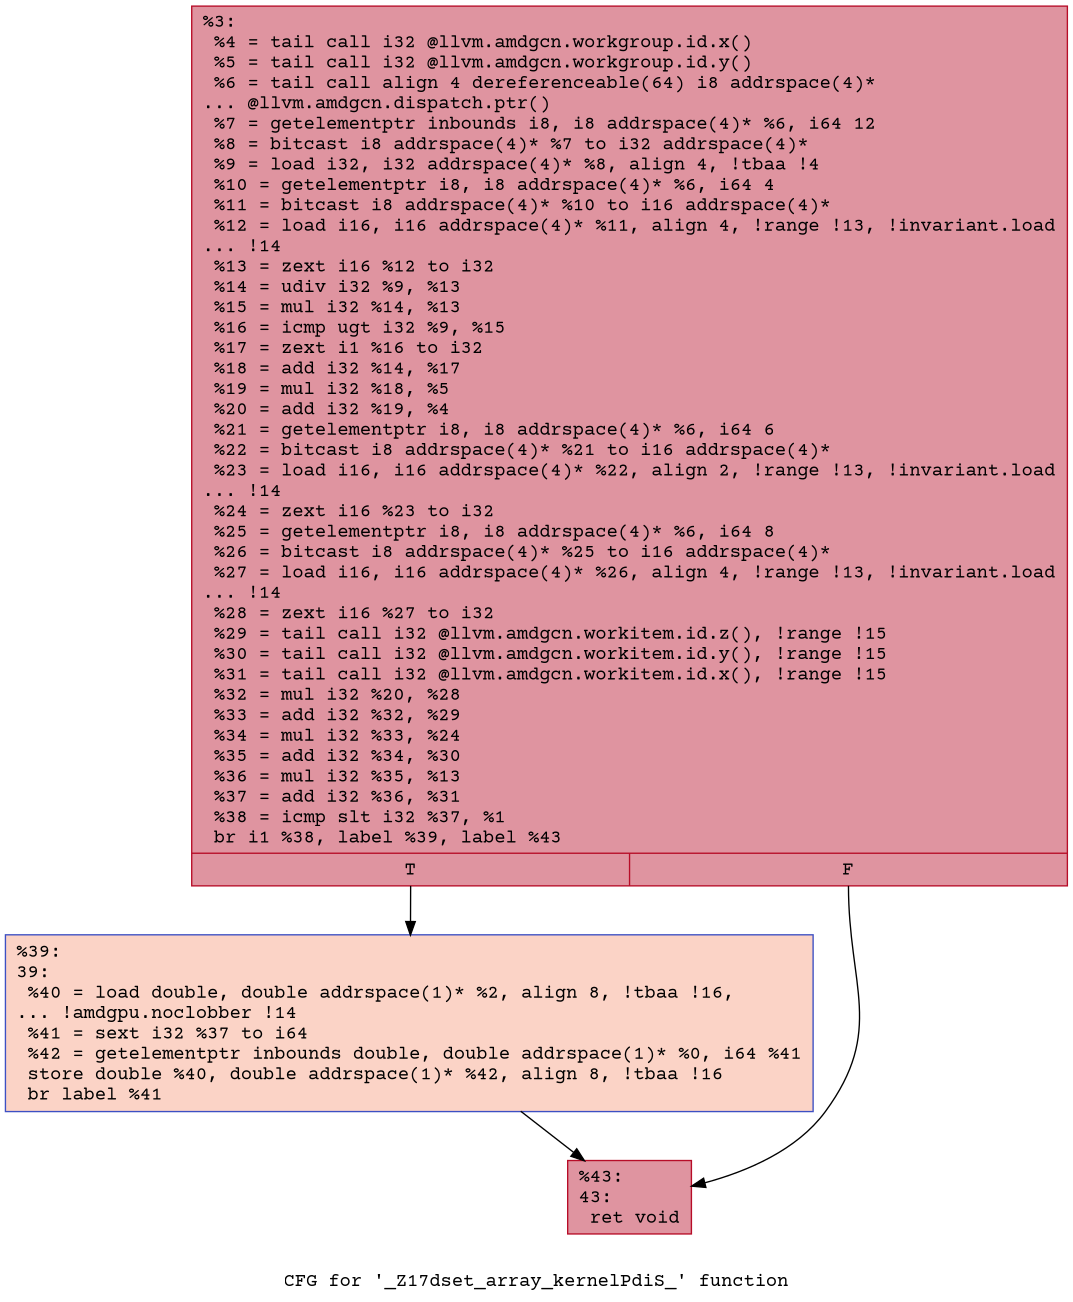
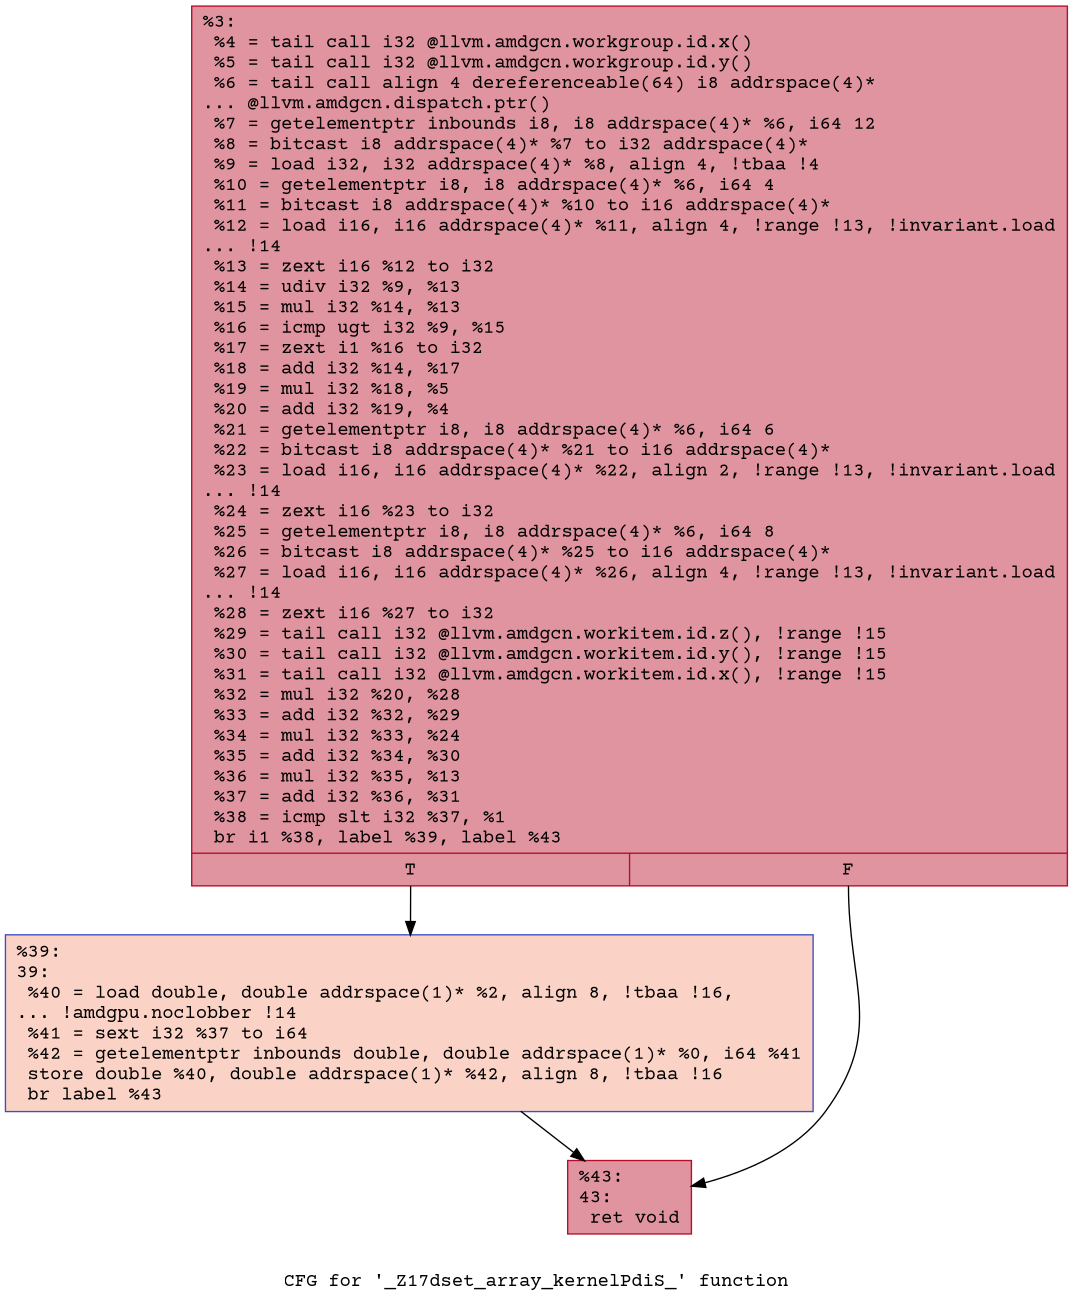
node "%39:": text "br label %41" -> "br label %43"
